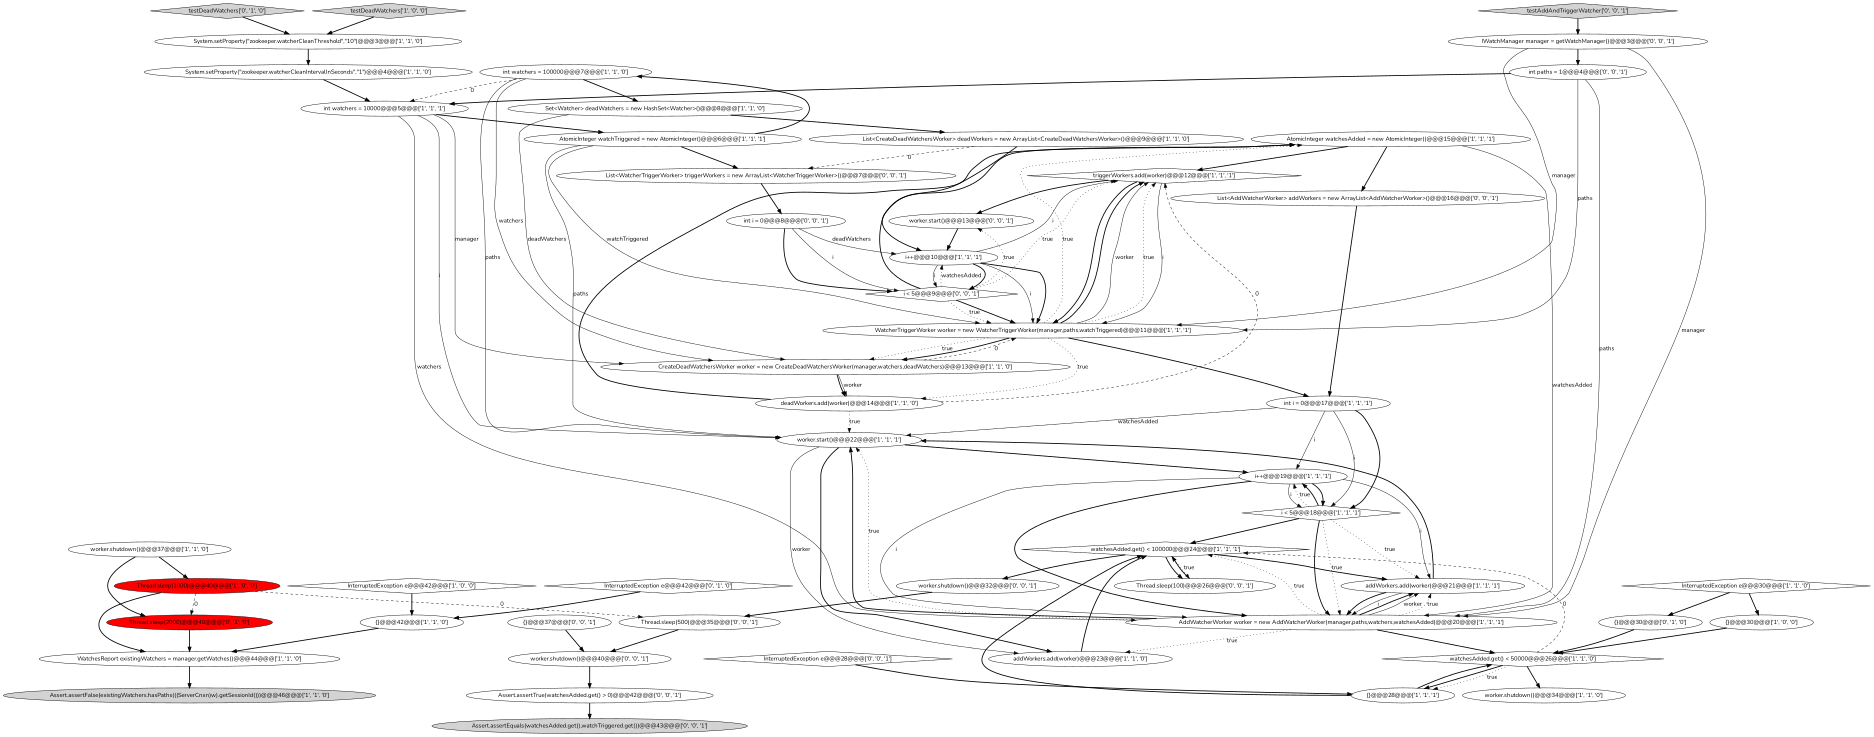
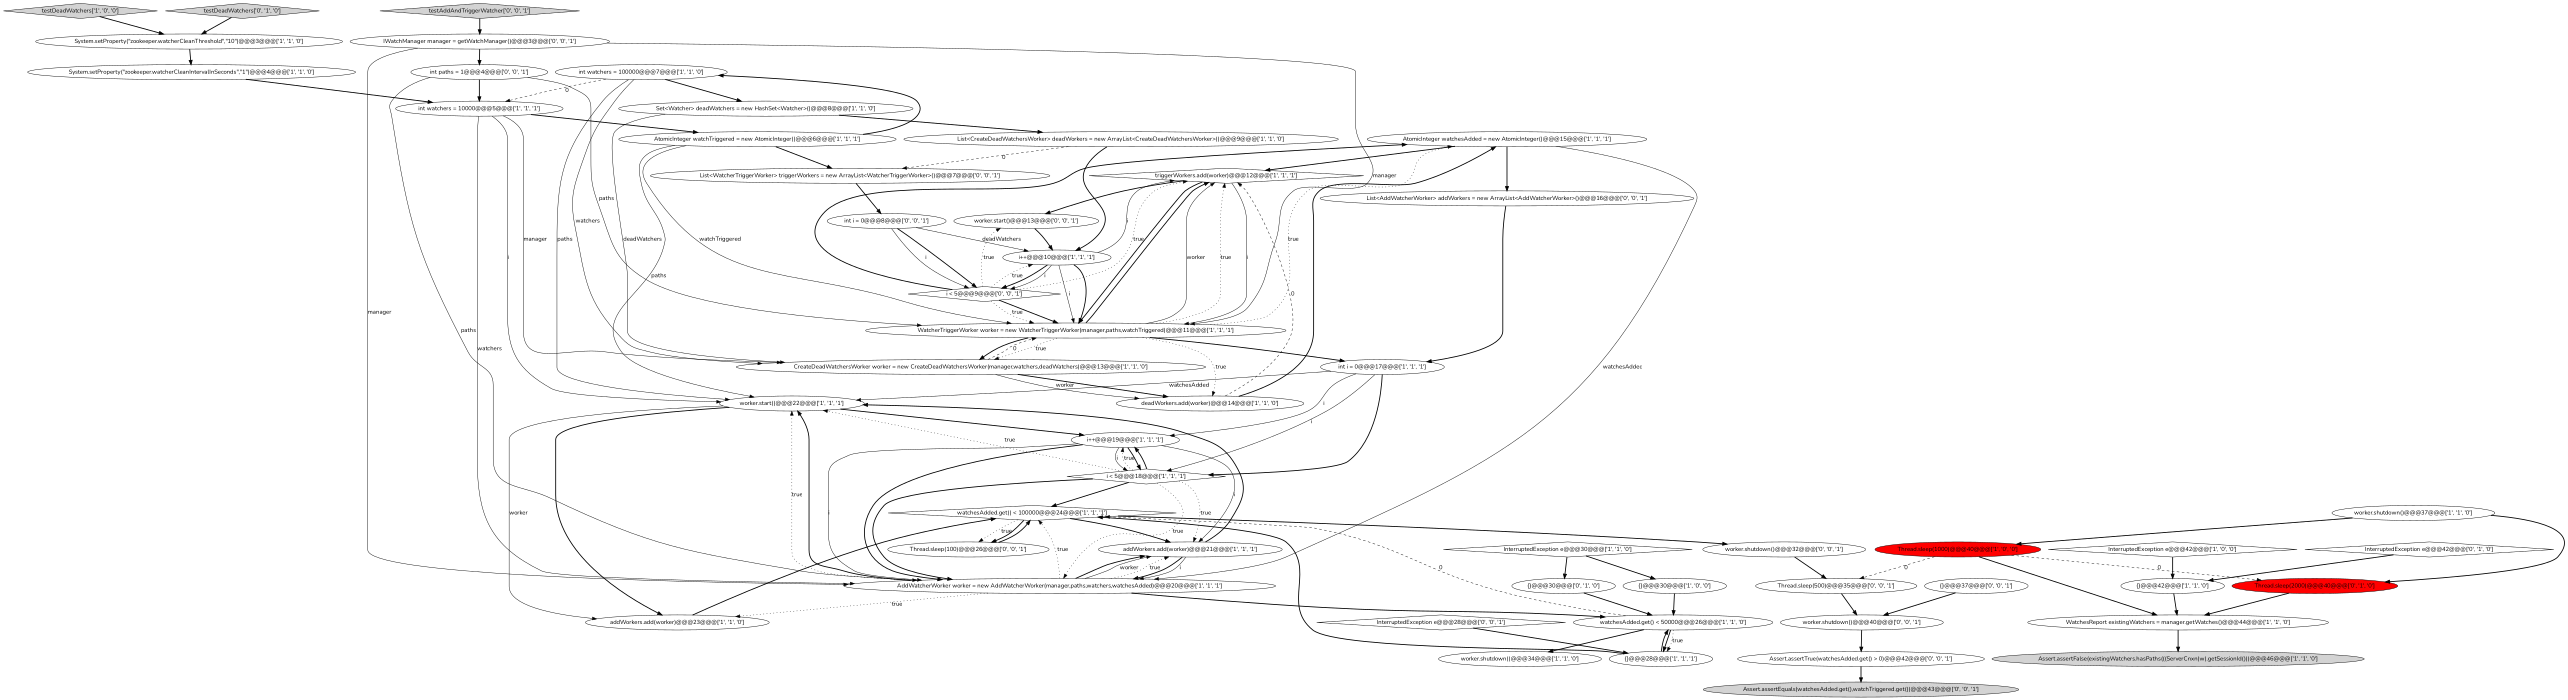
edge "i < 5@@@9@@@['0', '0', '1']" -> "i++@@@10@@@['1', '1', '1']": label "watchesAdded" -> "true"
edge "deadWorkers.add(worker)@@@14@@@['1', '1', '0']" -> "worker.start()@@@22@@@['1', '1', '1']": now "i < 5@@@18@@@['1', '1', '1']" -> "worker.start()@@@22@@@['1', '1', '1']"
node "watchesAdded.get() < 50000@@@26@@@['1', '1', '0']": shape diamond -> ellipse
